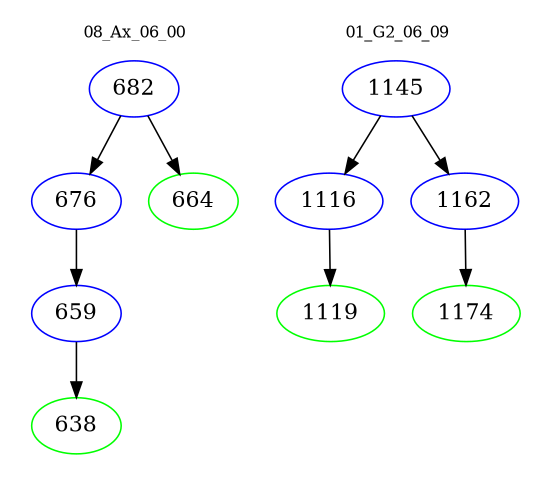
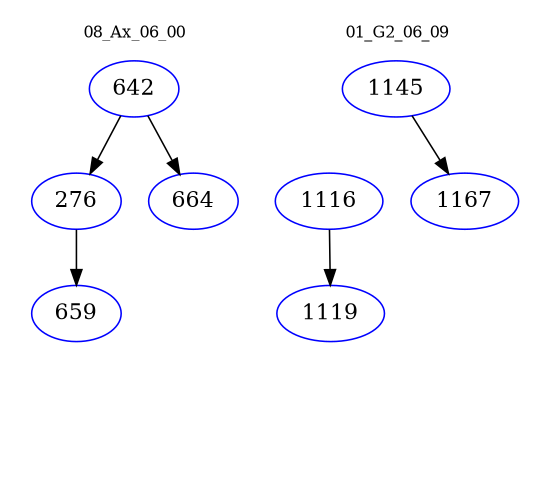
node "682": label "682" -> "642"
edge "1145" -> "1116": removed
node "676": label "676" -> "276"
node "664": color green -> blue
node "1162": label "1162" -> "1167"
node "1119": color green -> blue
node "1174": removed
node "638": removed
